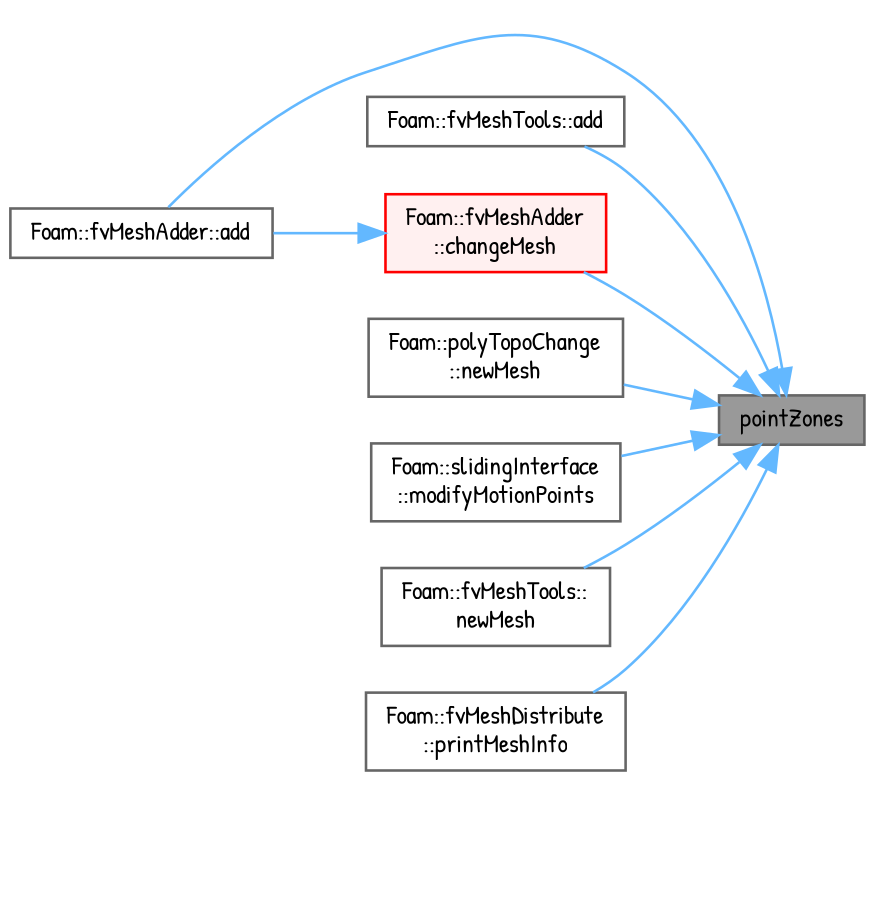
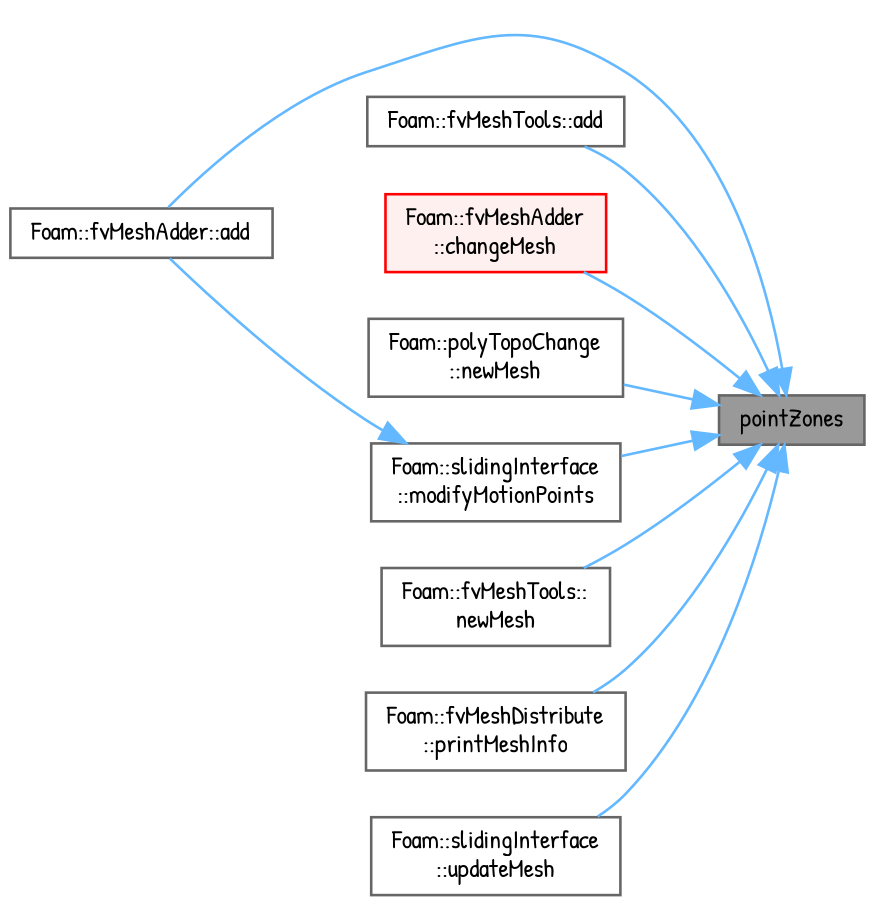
edge "Foam::fvMeshAdder::add" -> "Foam::fvMeshAdder ::changeMesh": now "Foam::fvMeshAdder::add" -> "Foam::slidingInterface ::modifyMotionPoints"
node "Foam::slidingInterface ::updateMesh": added
